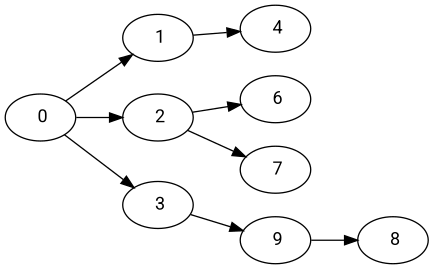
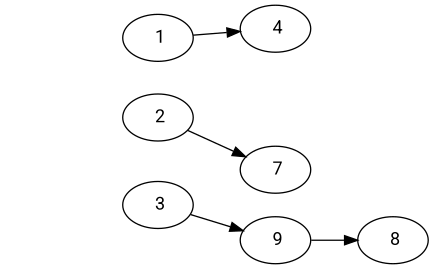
node "6": removed
node "0": removed
